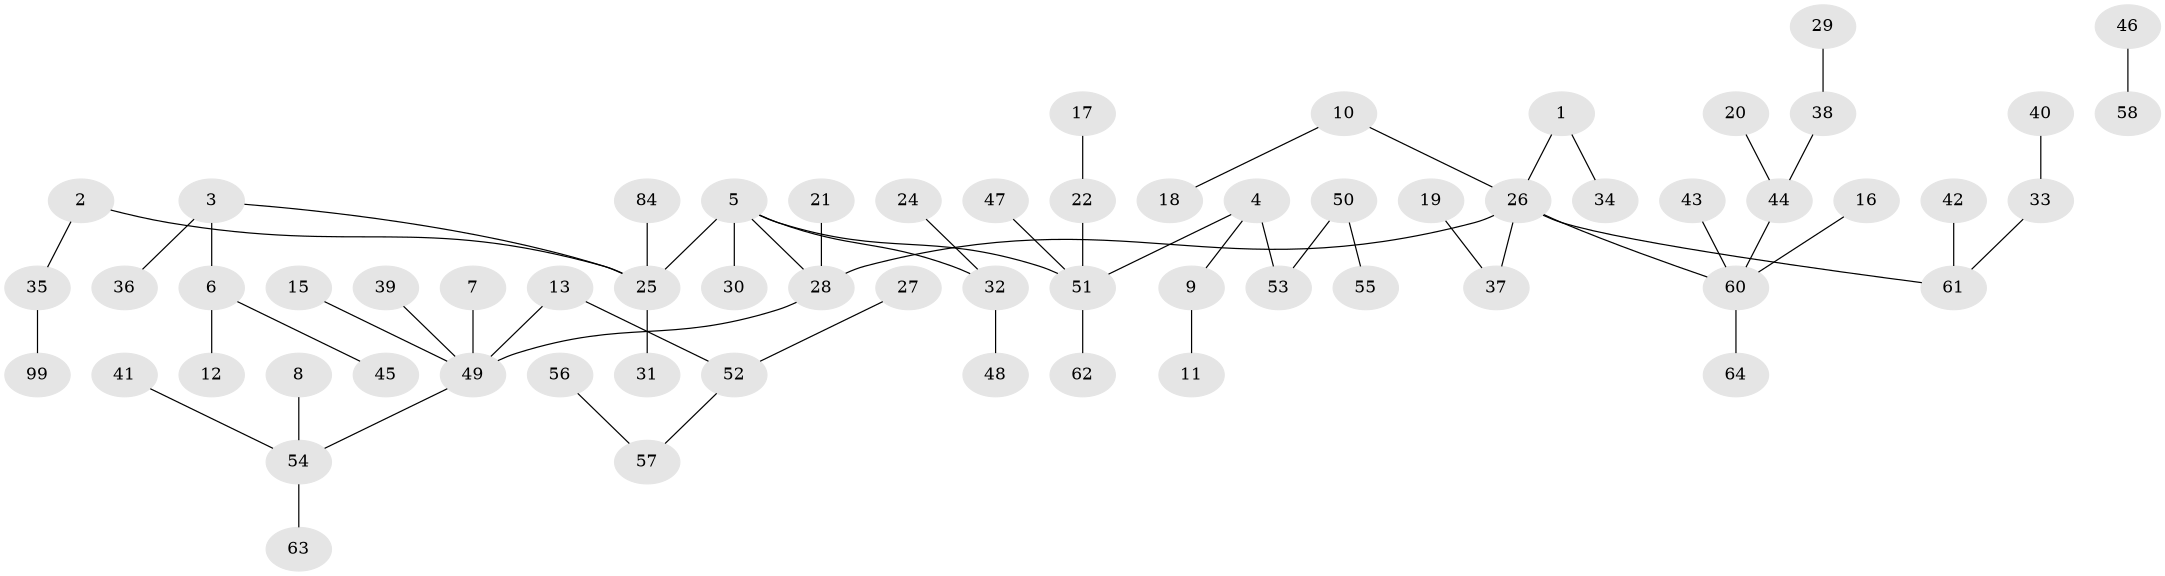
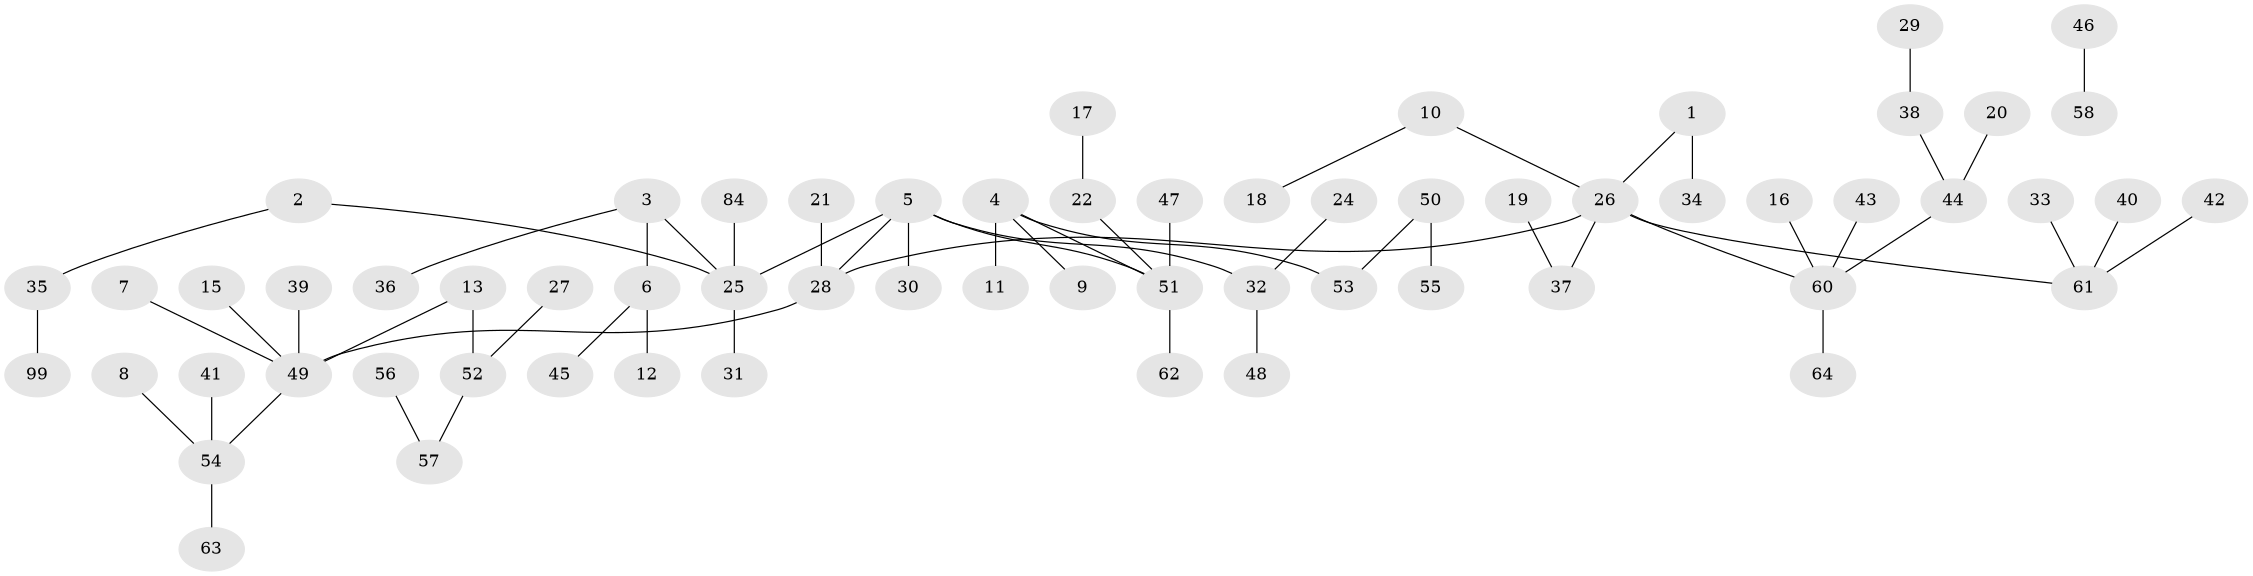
edge "40" -- "33": now "40" -- "61"
edge "9" -- "11": now "4" -- "11"
